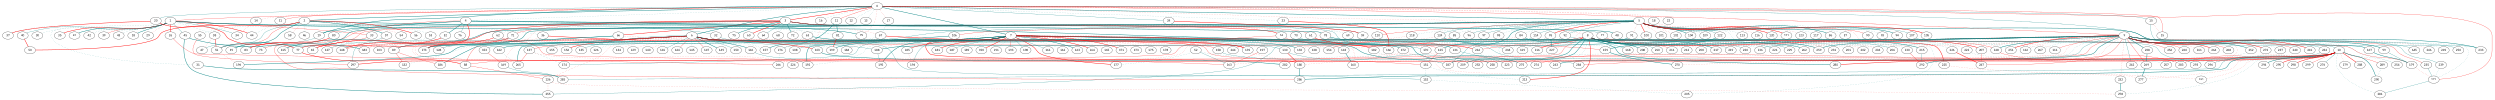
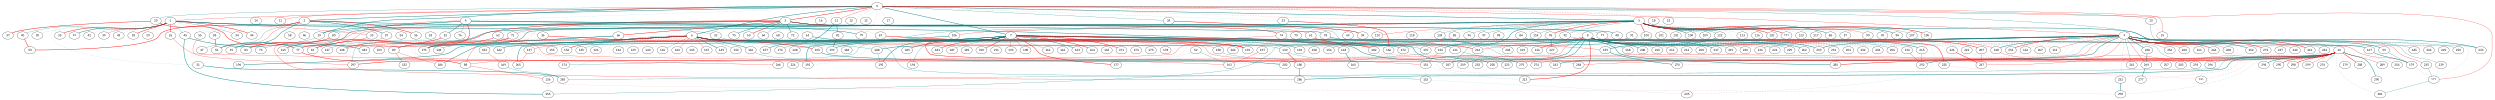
edge "1" -- "28": color teal -> red
